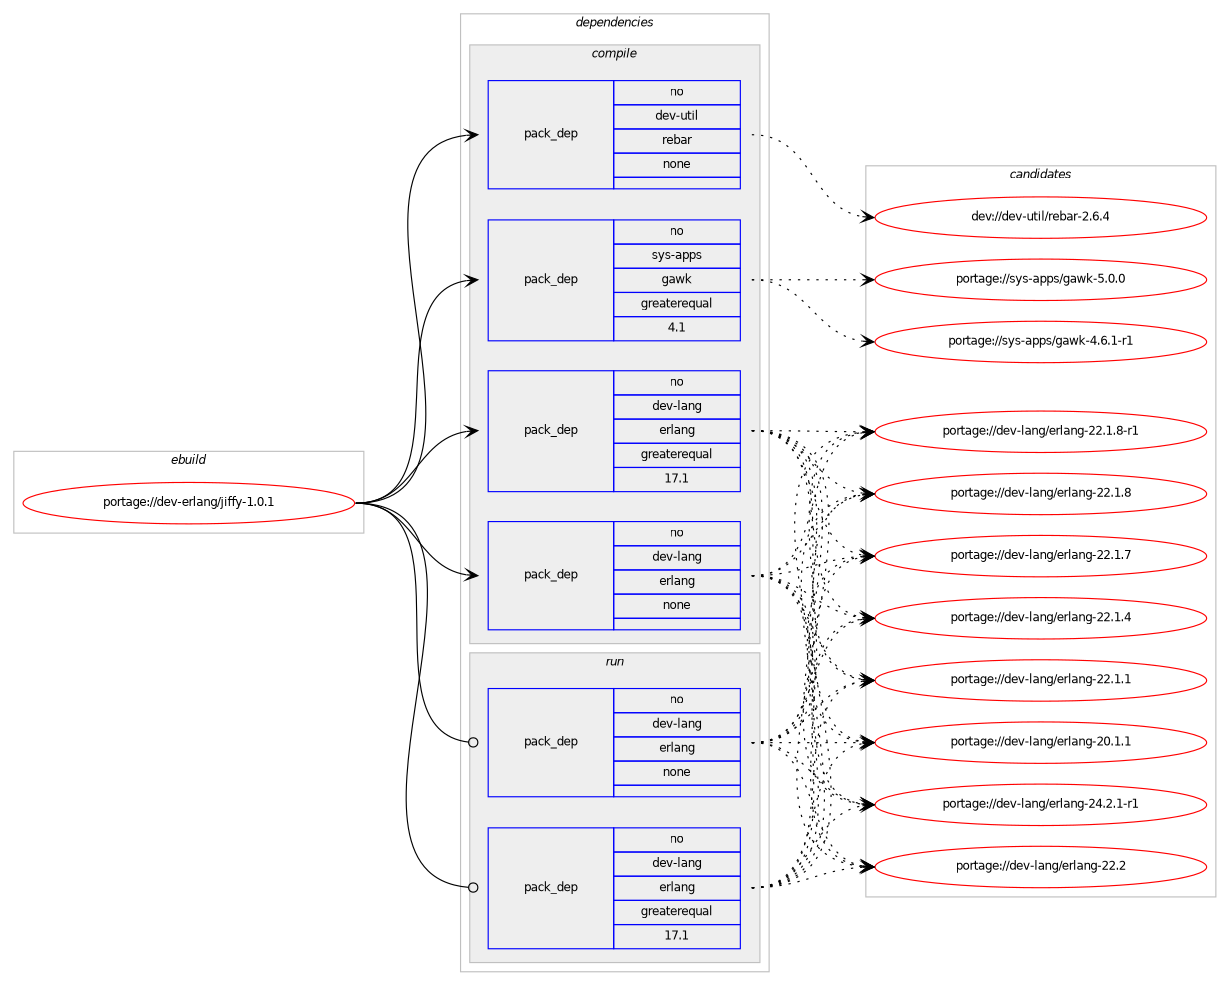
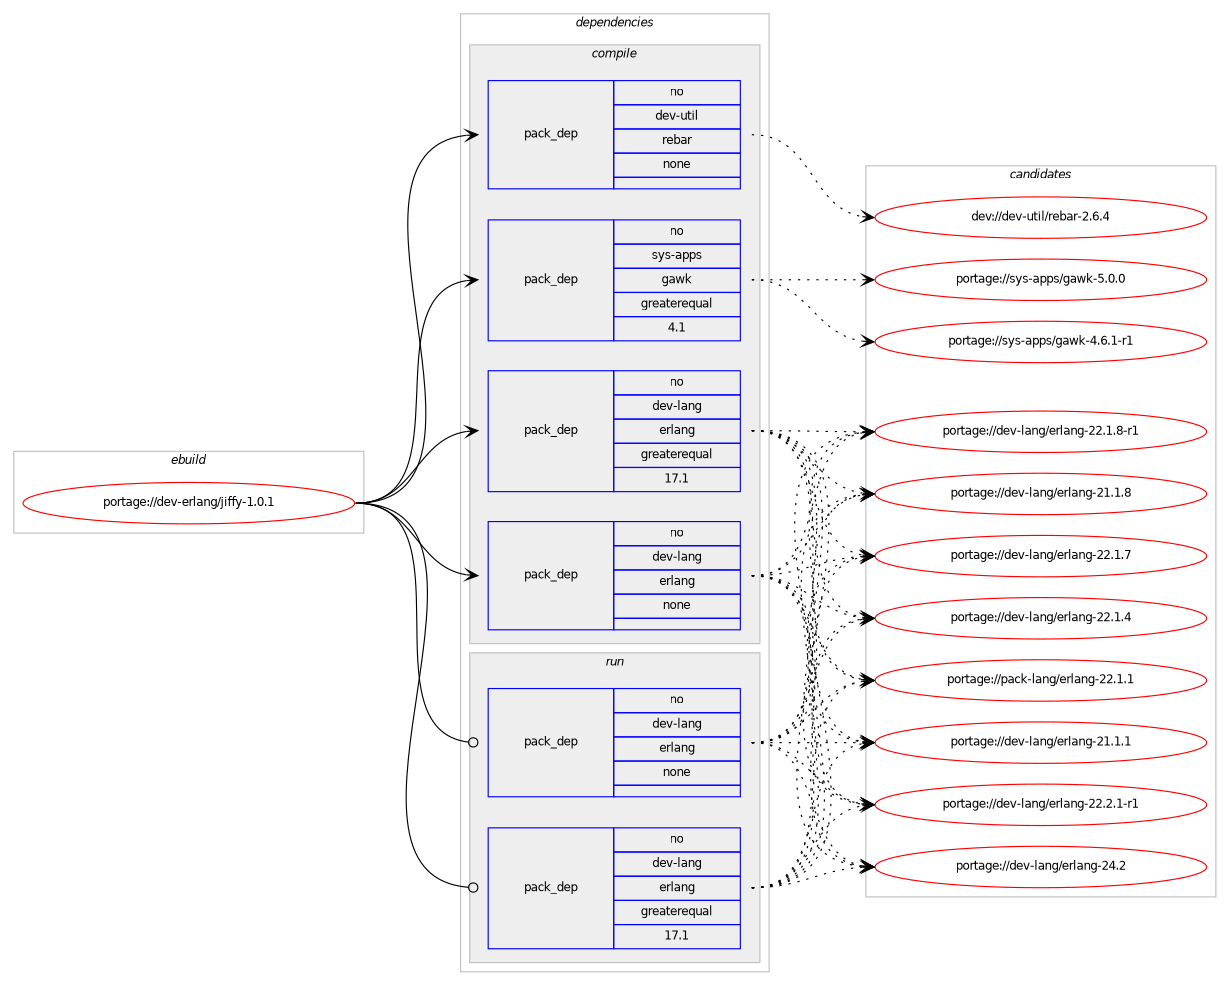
node "portage://dev-lang/erlang-22.1.8": label "portage://dev-lang/erlang-22.1.8" -> "portage://dev-lang/erlang-21.1.8"
node "portage://dev-lang/erlang-22.1.1": label "portage://dev-lang/erlang-22.1.1" -> "portage://pack-lang/erlang-22.1.1"
node "portage://dev-lang/erlang-20.1.1": label "portage://dev-lang/erlang-20.1.1" -> "portage://dev-lang/erlang-21.1.1"
node "portage://dev-lang/erlang-24.2.1-r1": label "portage://dev-lang/erlang-24.2.1-r1" -> "portage://dev-lang/erlang-22.2.1-r1"
node "portage://dev-lang/erlang-22.2": label "portage://dev-lang/erlang-22.2" -> "portage://dev-lang/erlang-24.2"
